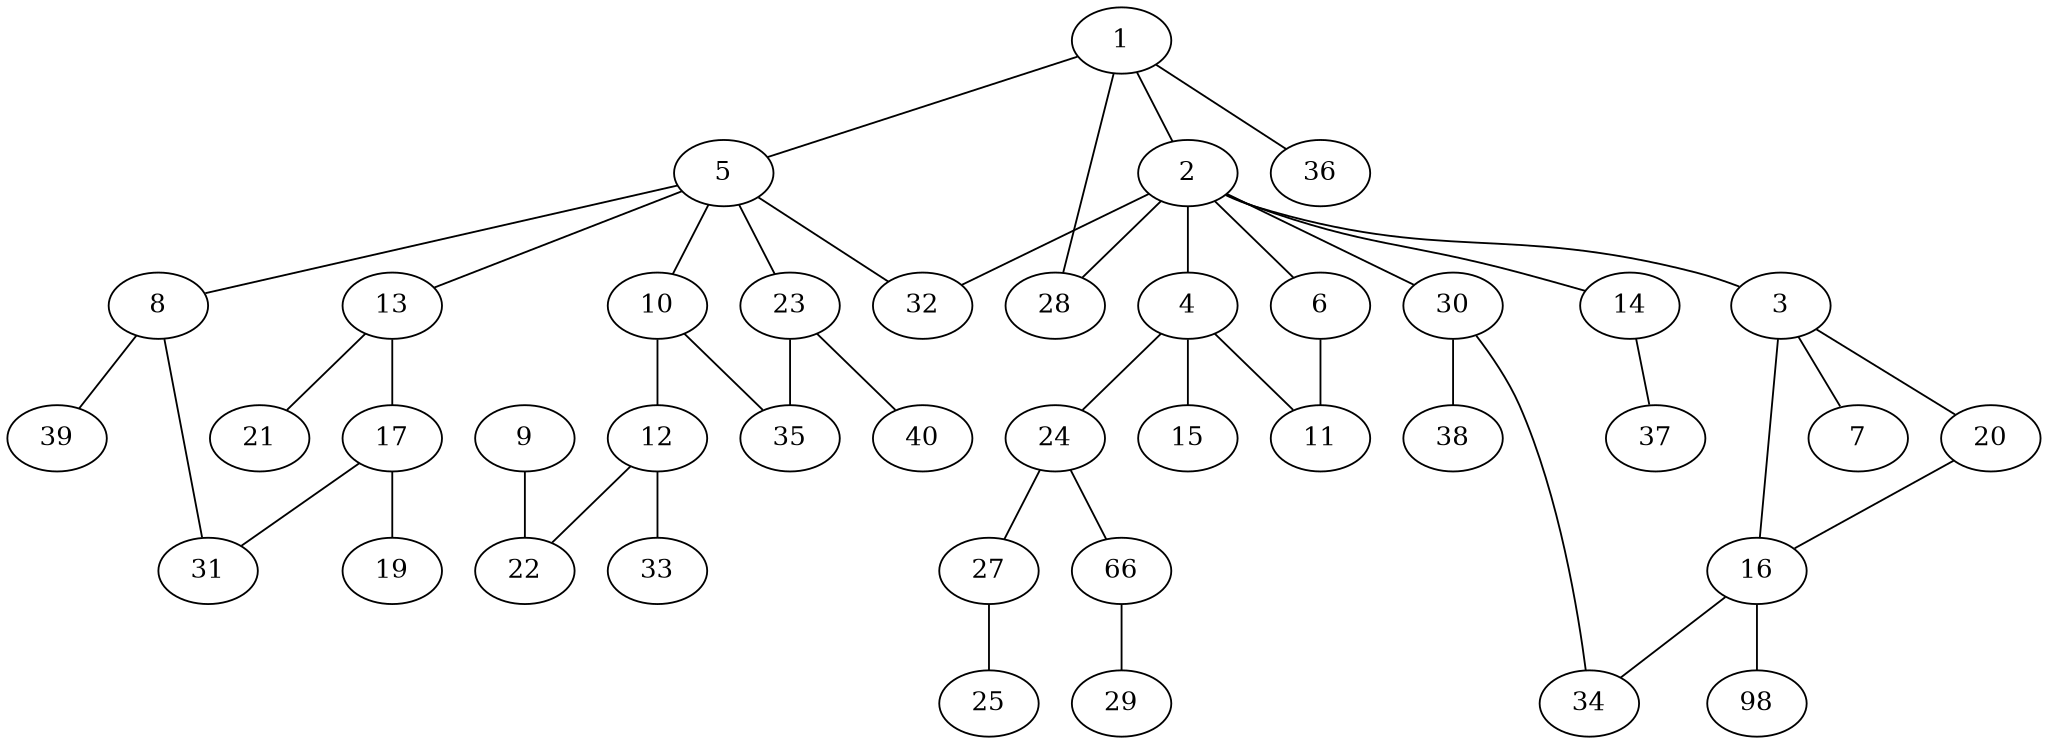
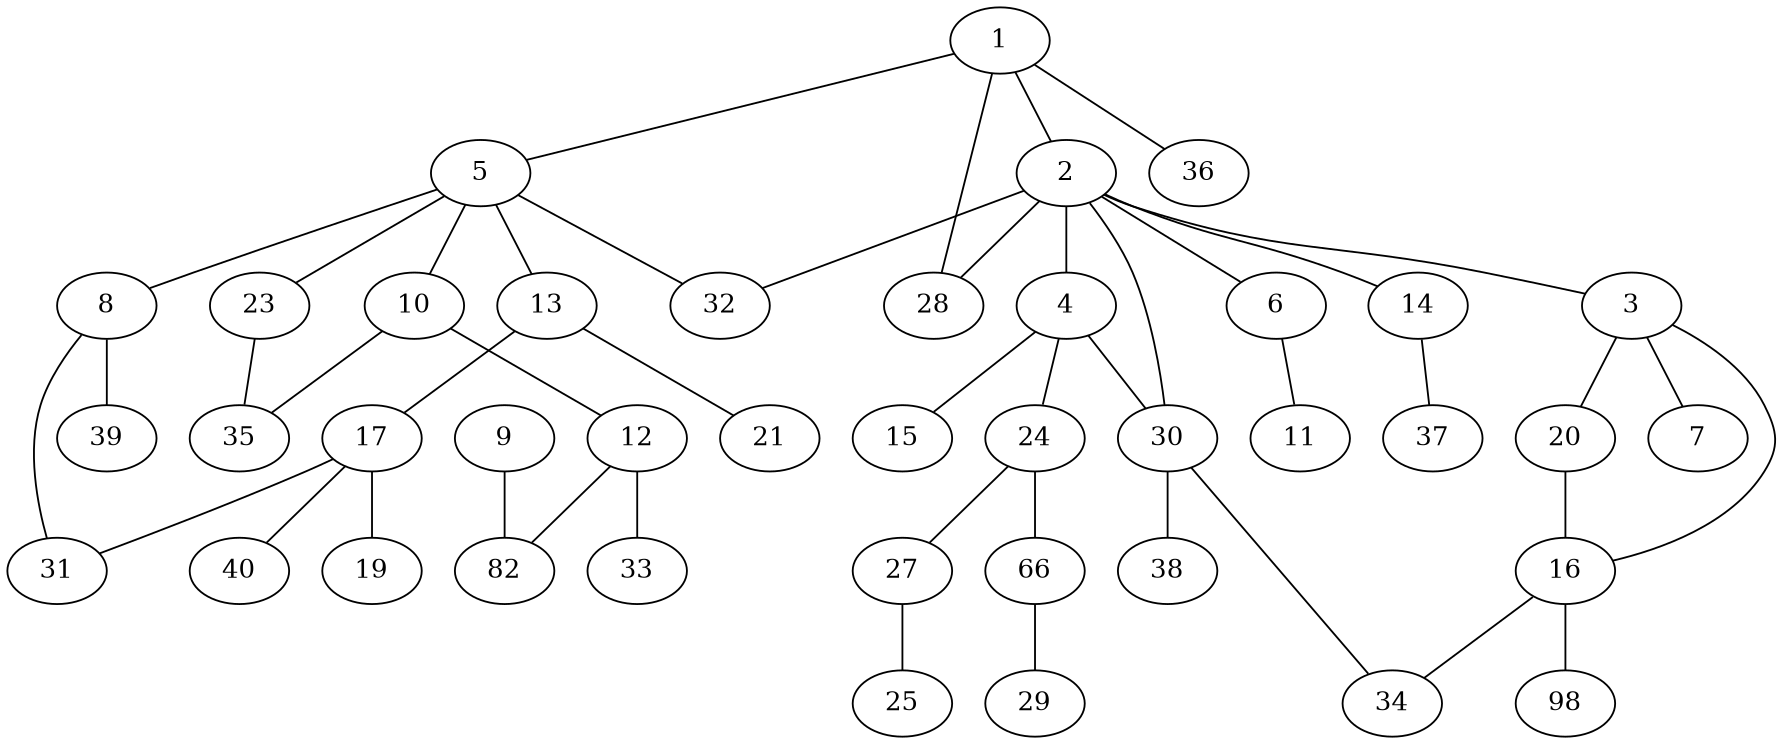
edge "23" -- "40": now "17" -- "40"
edge "4" -- "11": now "4" -- "30"
node "22": label "22" -> "82"
